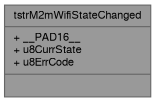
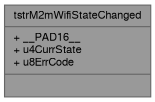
node "tstrM2mWifiStateChanged": text "+ u8CurrState" -> "+ u4CurrState"
